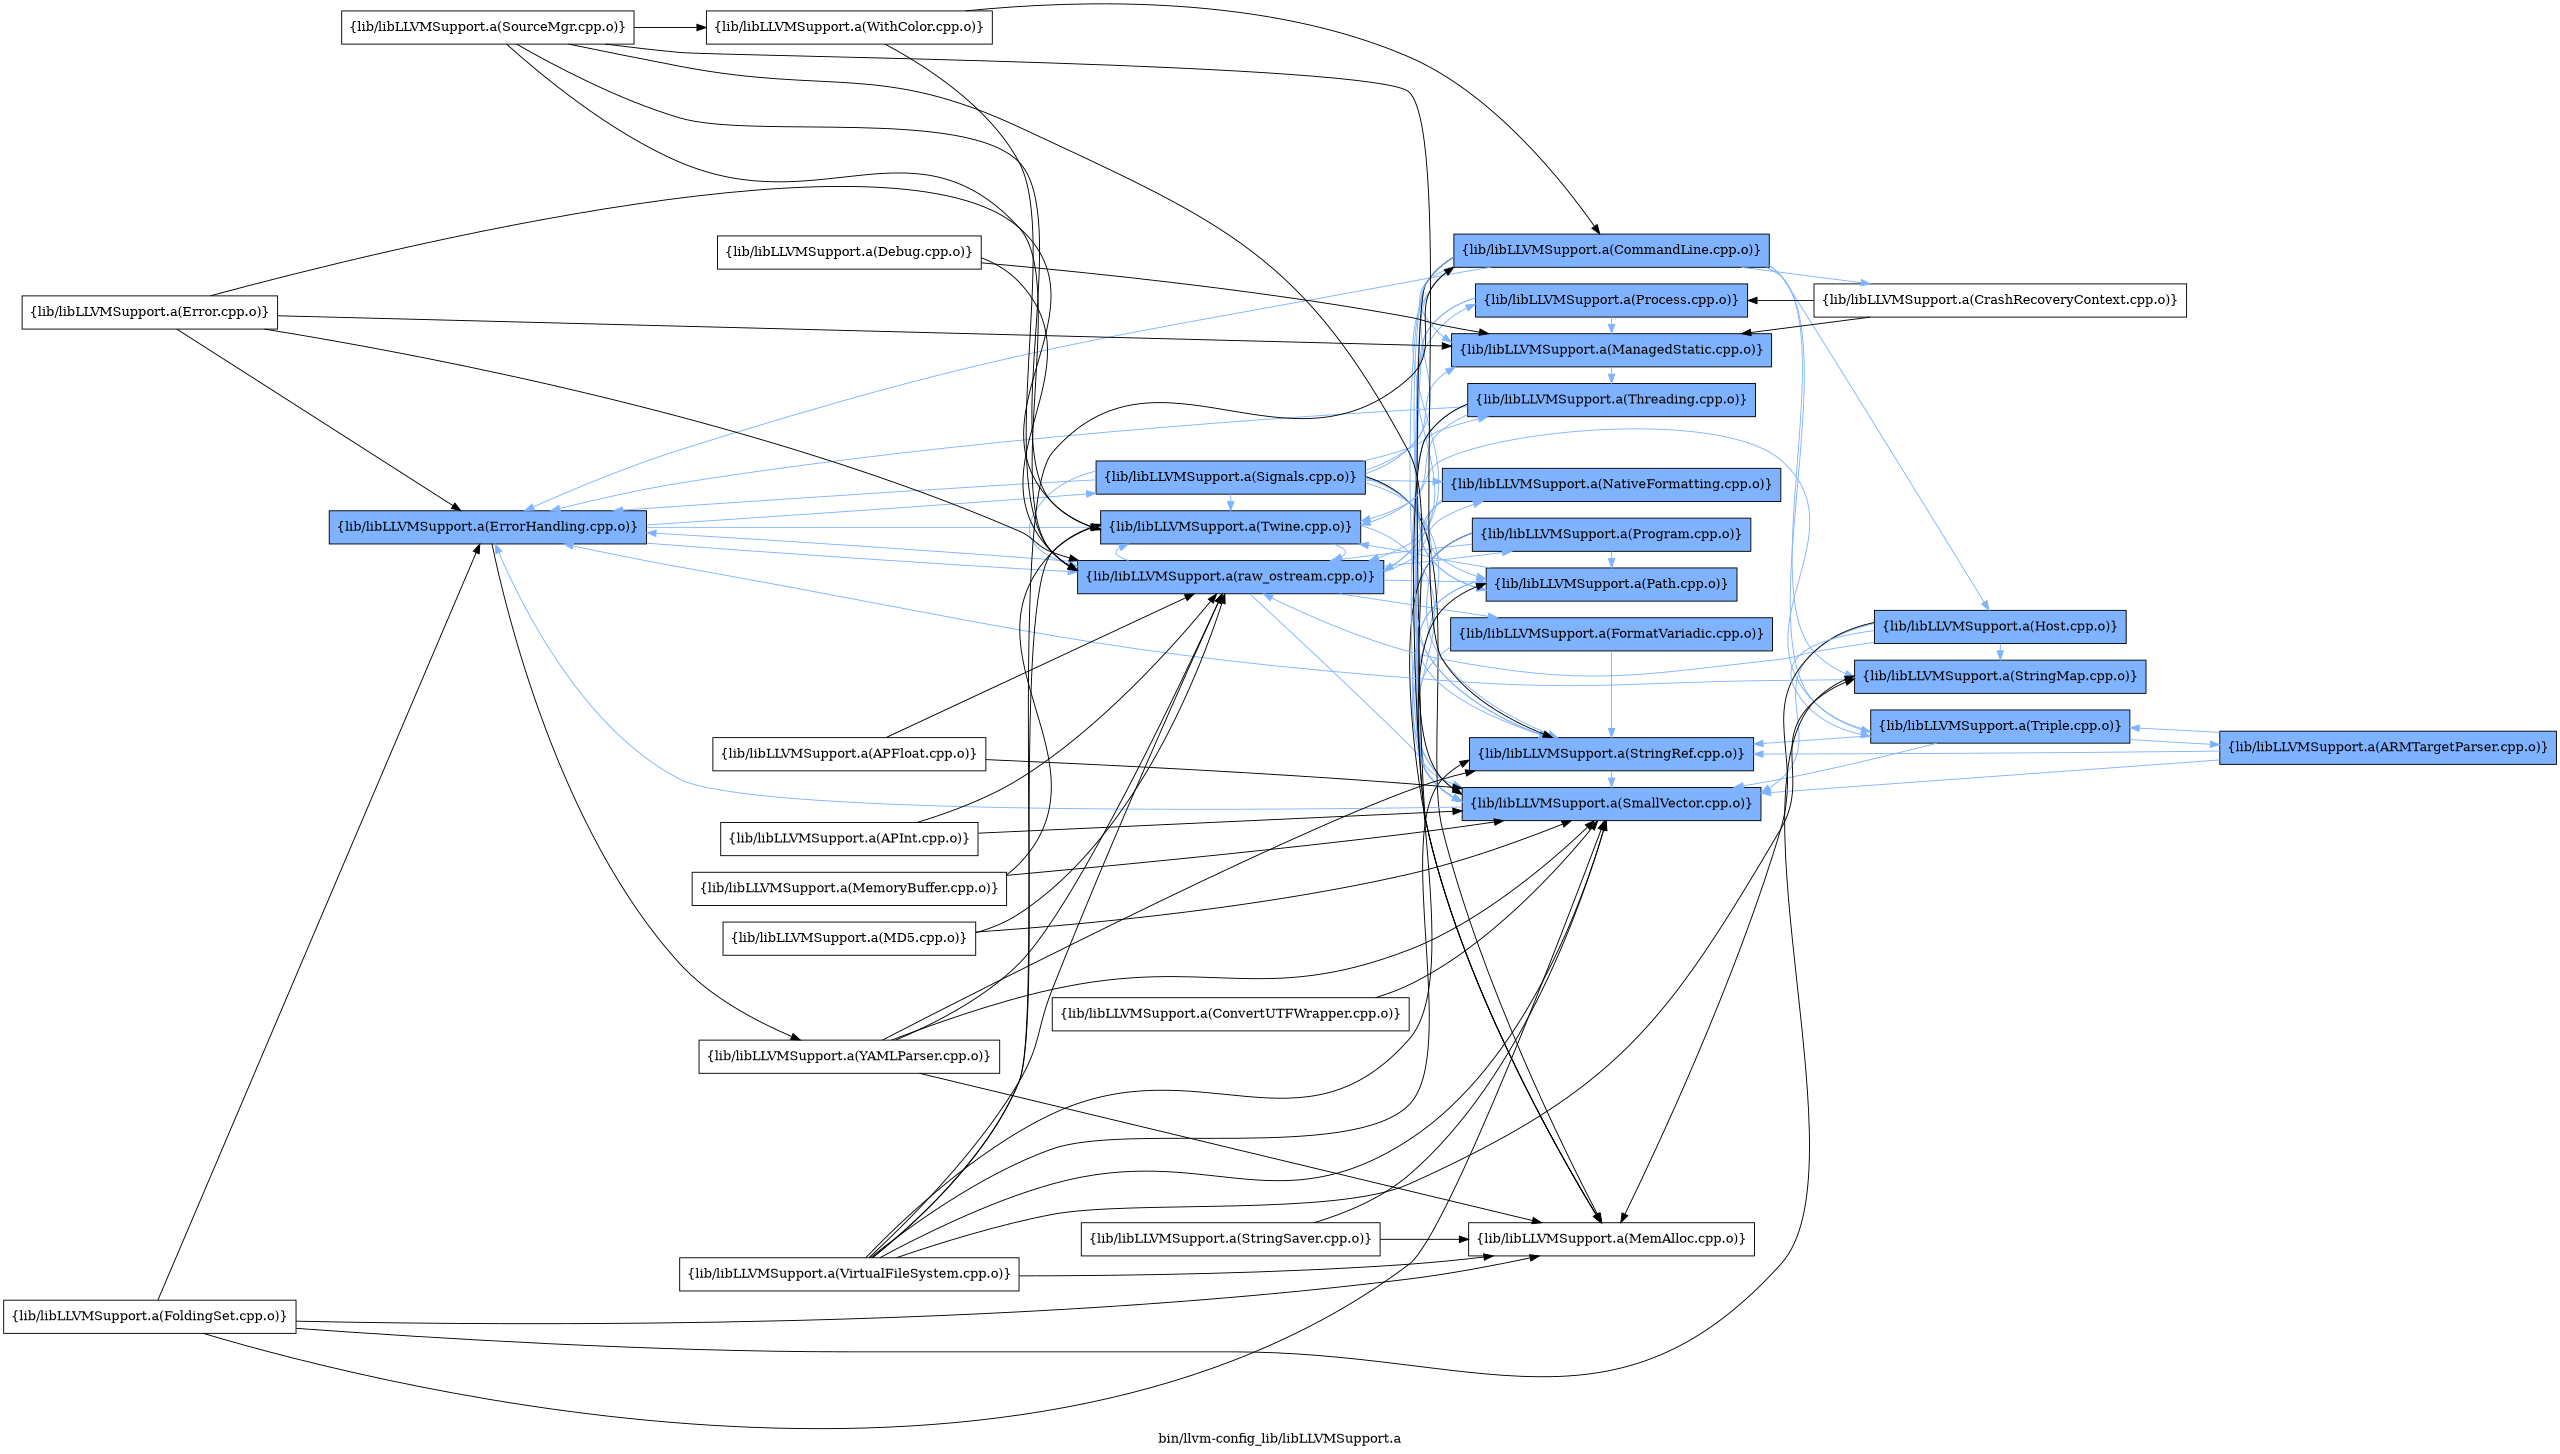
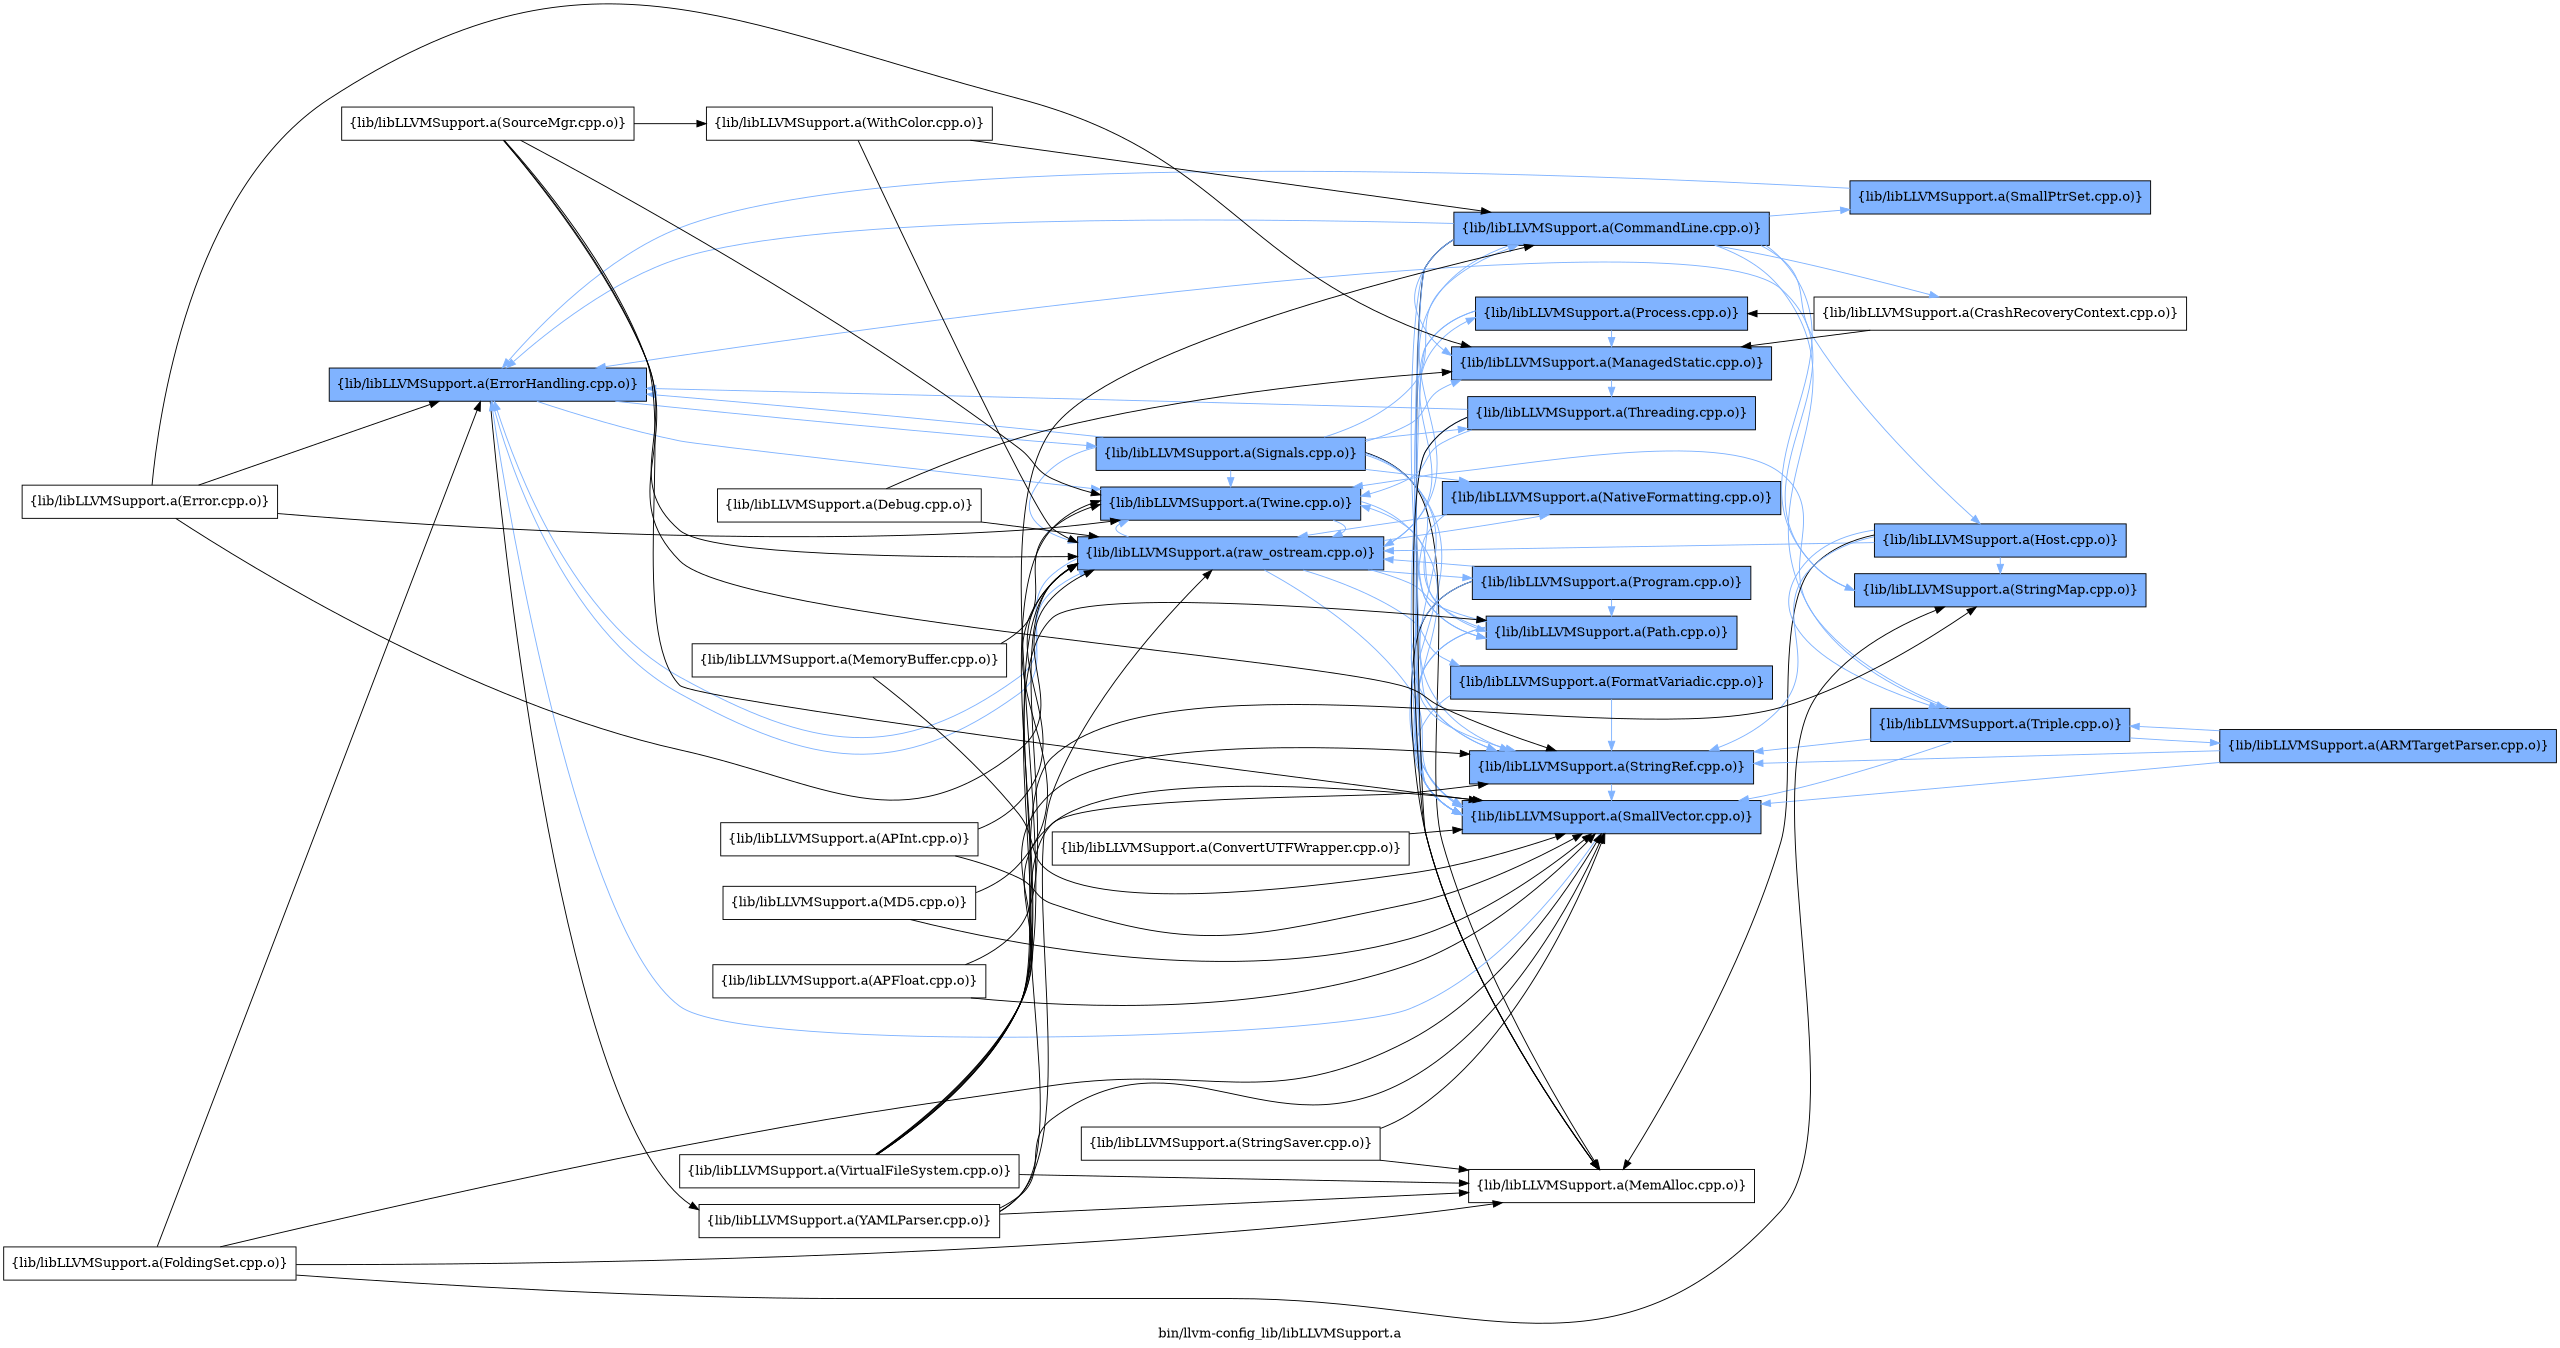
node "{lib/libLLVMSupport.a(SmallPtrSet.cpp.o)}": added
edge "{lib/libLLVMSupport.a(Host.cpp.o)}" -> "{lib/libLLVMSupport.a(SmallVector.cpp.o)}": now "{lib/libLLVMSupport.a(Host.cpp.o)}" -> "{lib/libLLVMSupport.a(StringRef.cpp.o)}"
